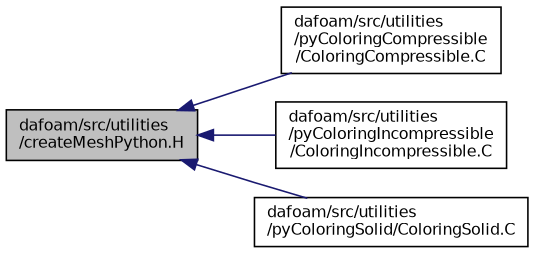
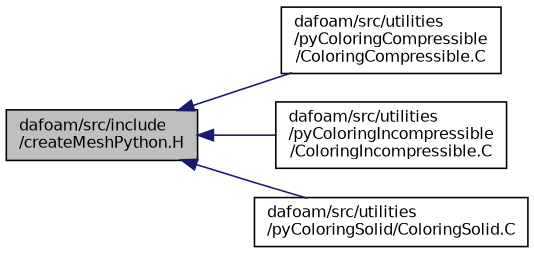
node "dafoam/src/utilities /createMeshPython.H": label "dafoam/src/utilities /createMeshPython.H" -> "dafoam/src/include /createMeshPython.H"
